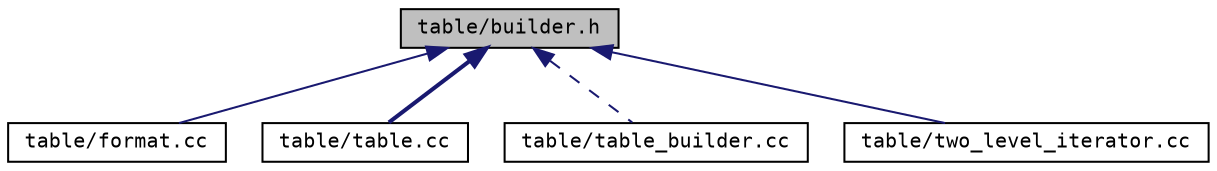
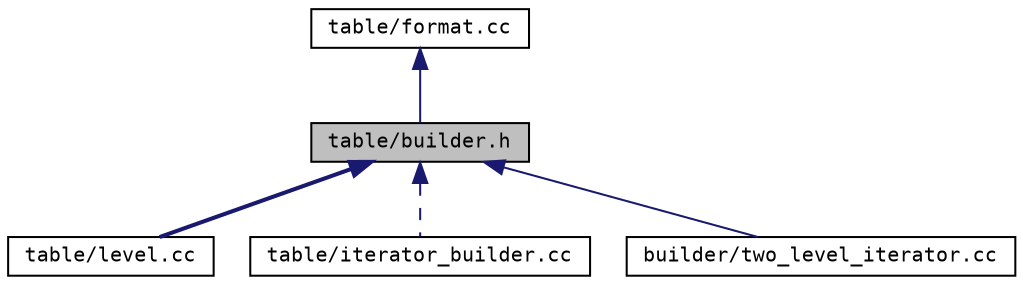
edge "table/format.cc" -> "table/builder.h": reversed
node "table/table.cc": label "table/table.cc" -> "table/level.cc"
node "table/table_builder.cc": label "table/table_builder.cc" -> "table/iterator_builder.cc"
node "table/two_level_iterator.cc": label "table/two_level_iterator.cc" -> "builder/two_level_iterator.cc"
